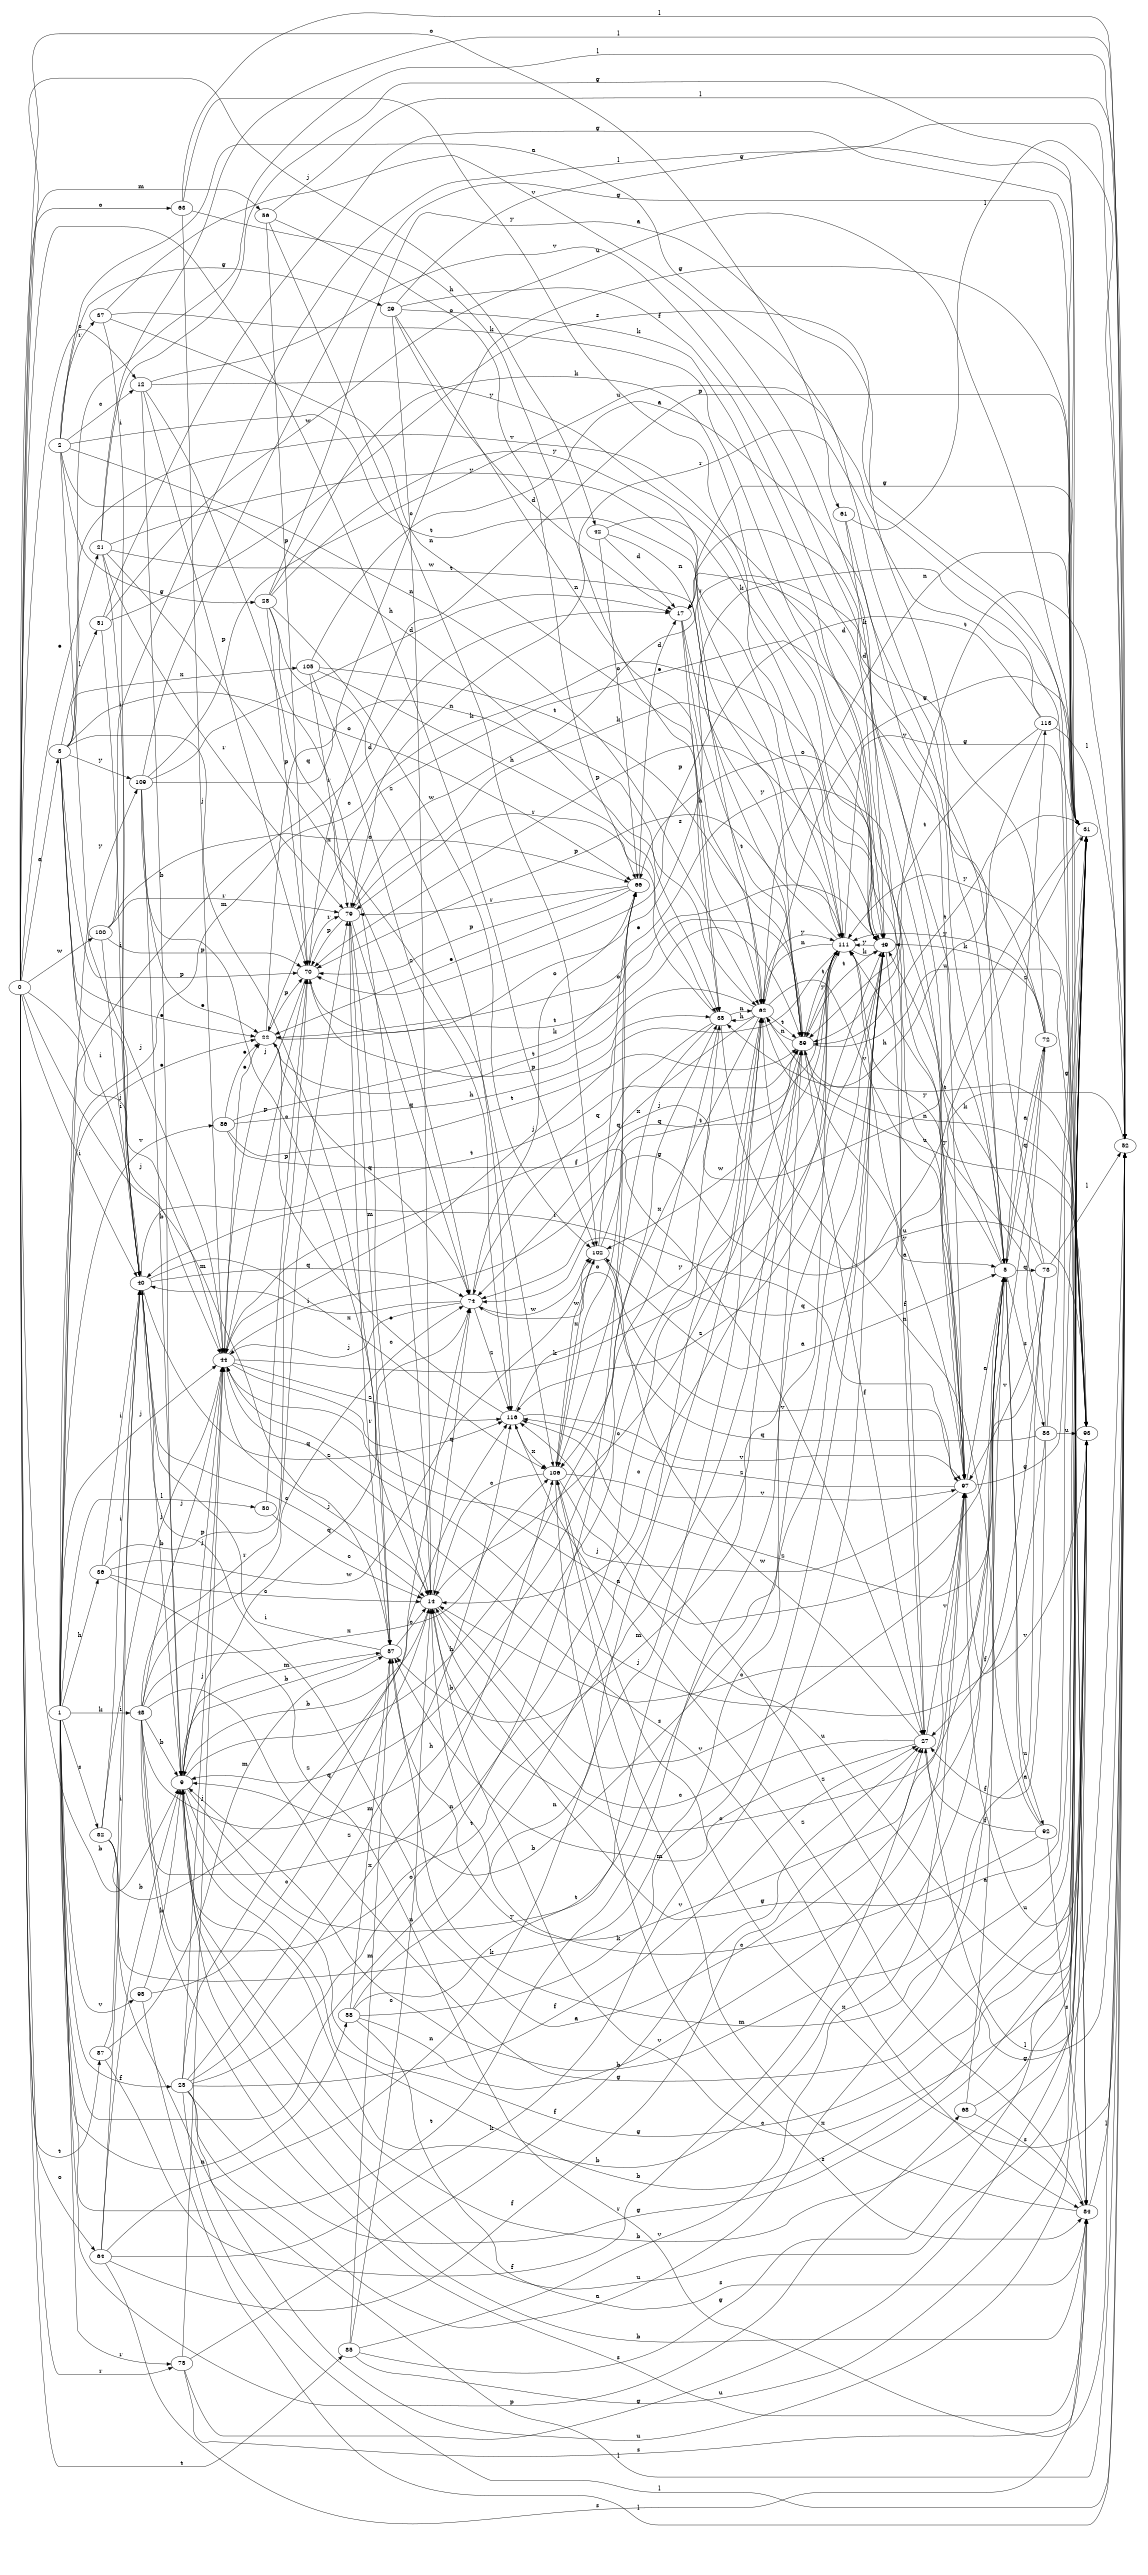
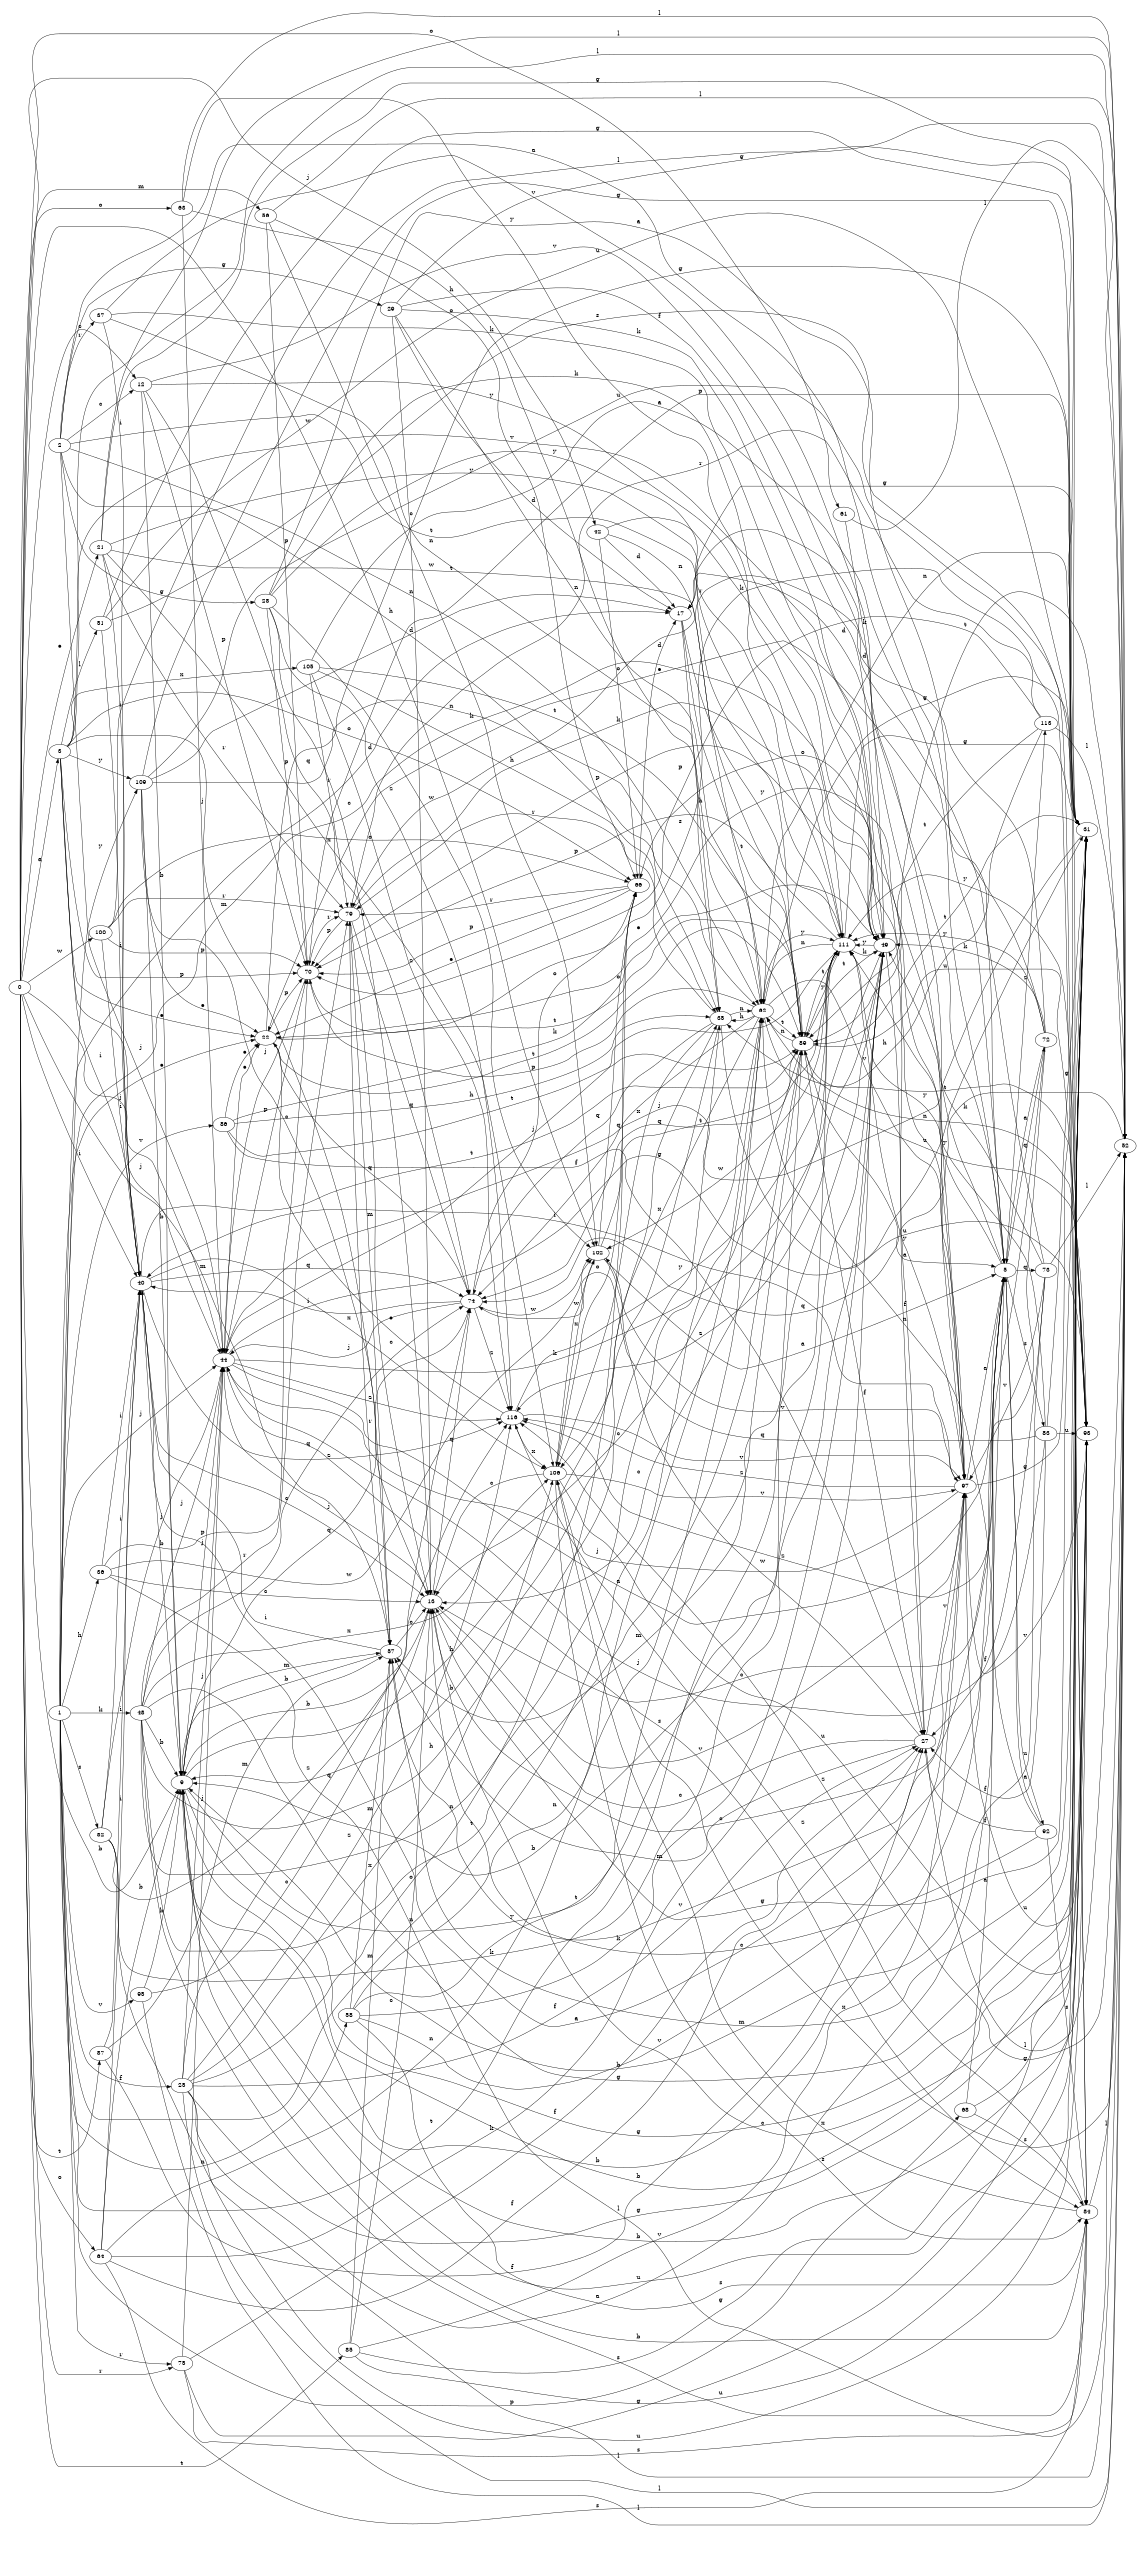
edge "61" -> "97": removed, label "v"
node "50": removed
node "14": label "14" -> "13"
edge "36" -> "52": label "r" -> "l"
